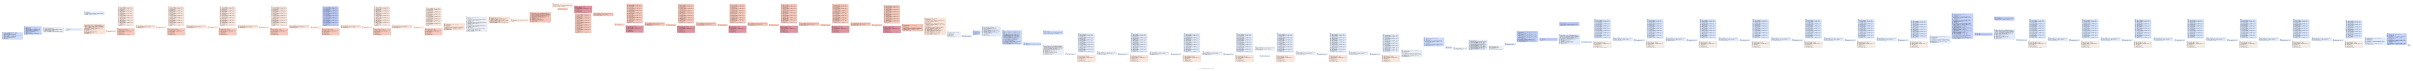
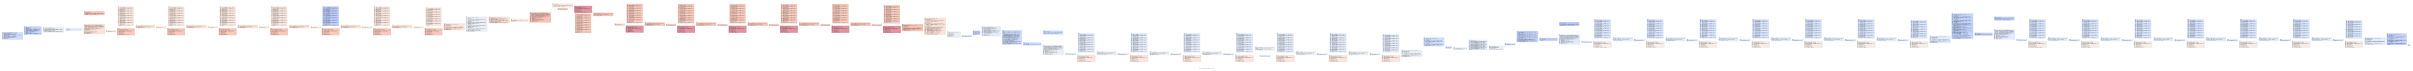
node "%53:": fillcolor #c1d4f470 -> #e8765c70
